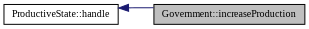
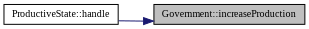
edge "Government::increaseProduction" -> "ProductiveState::handle": reversed
